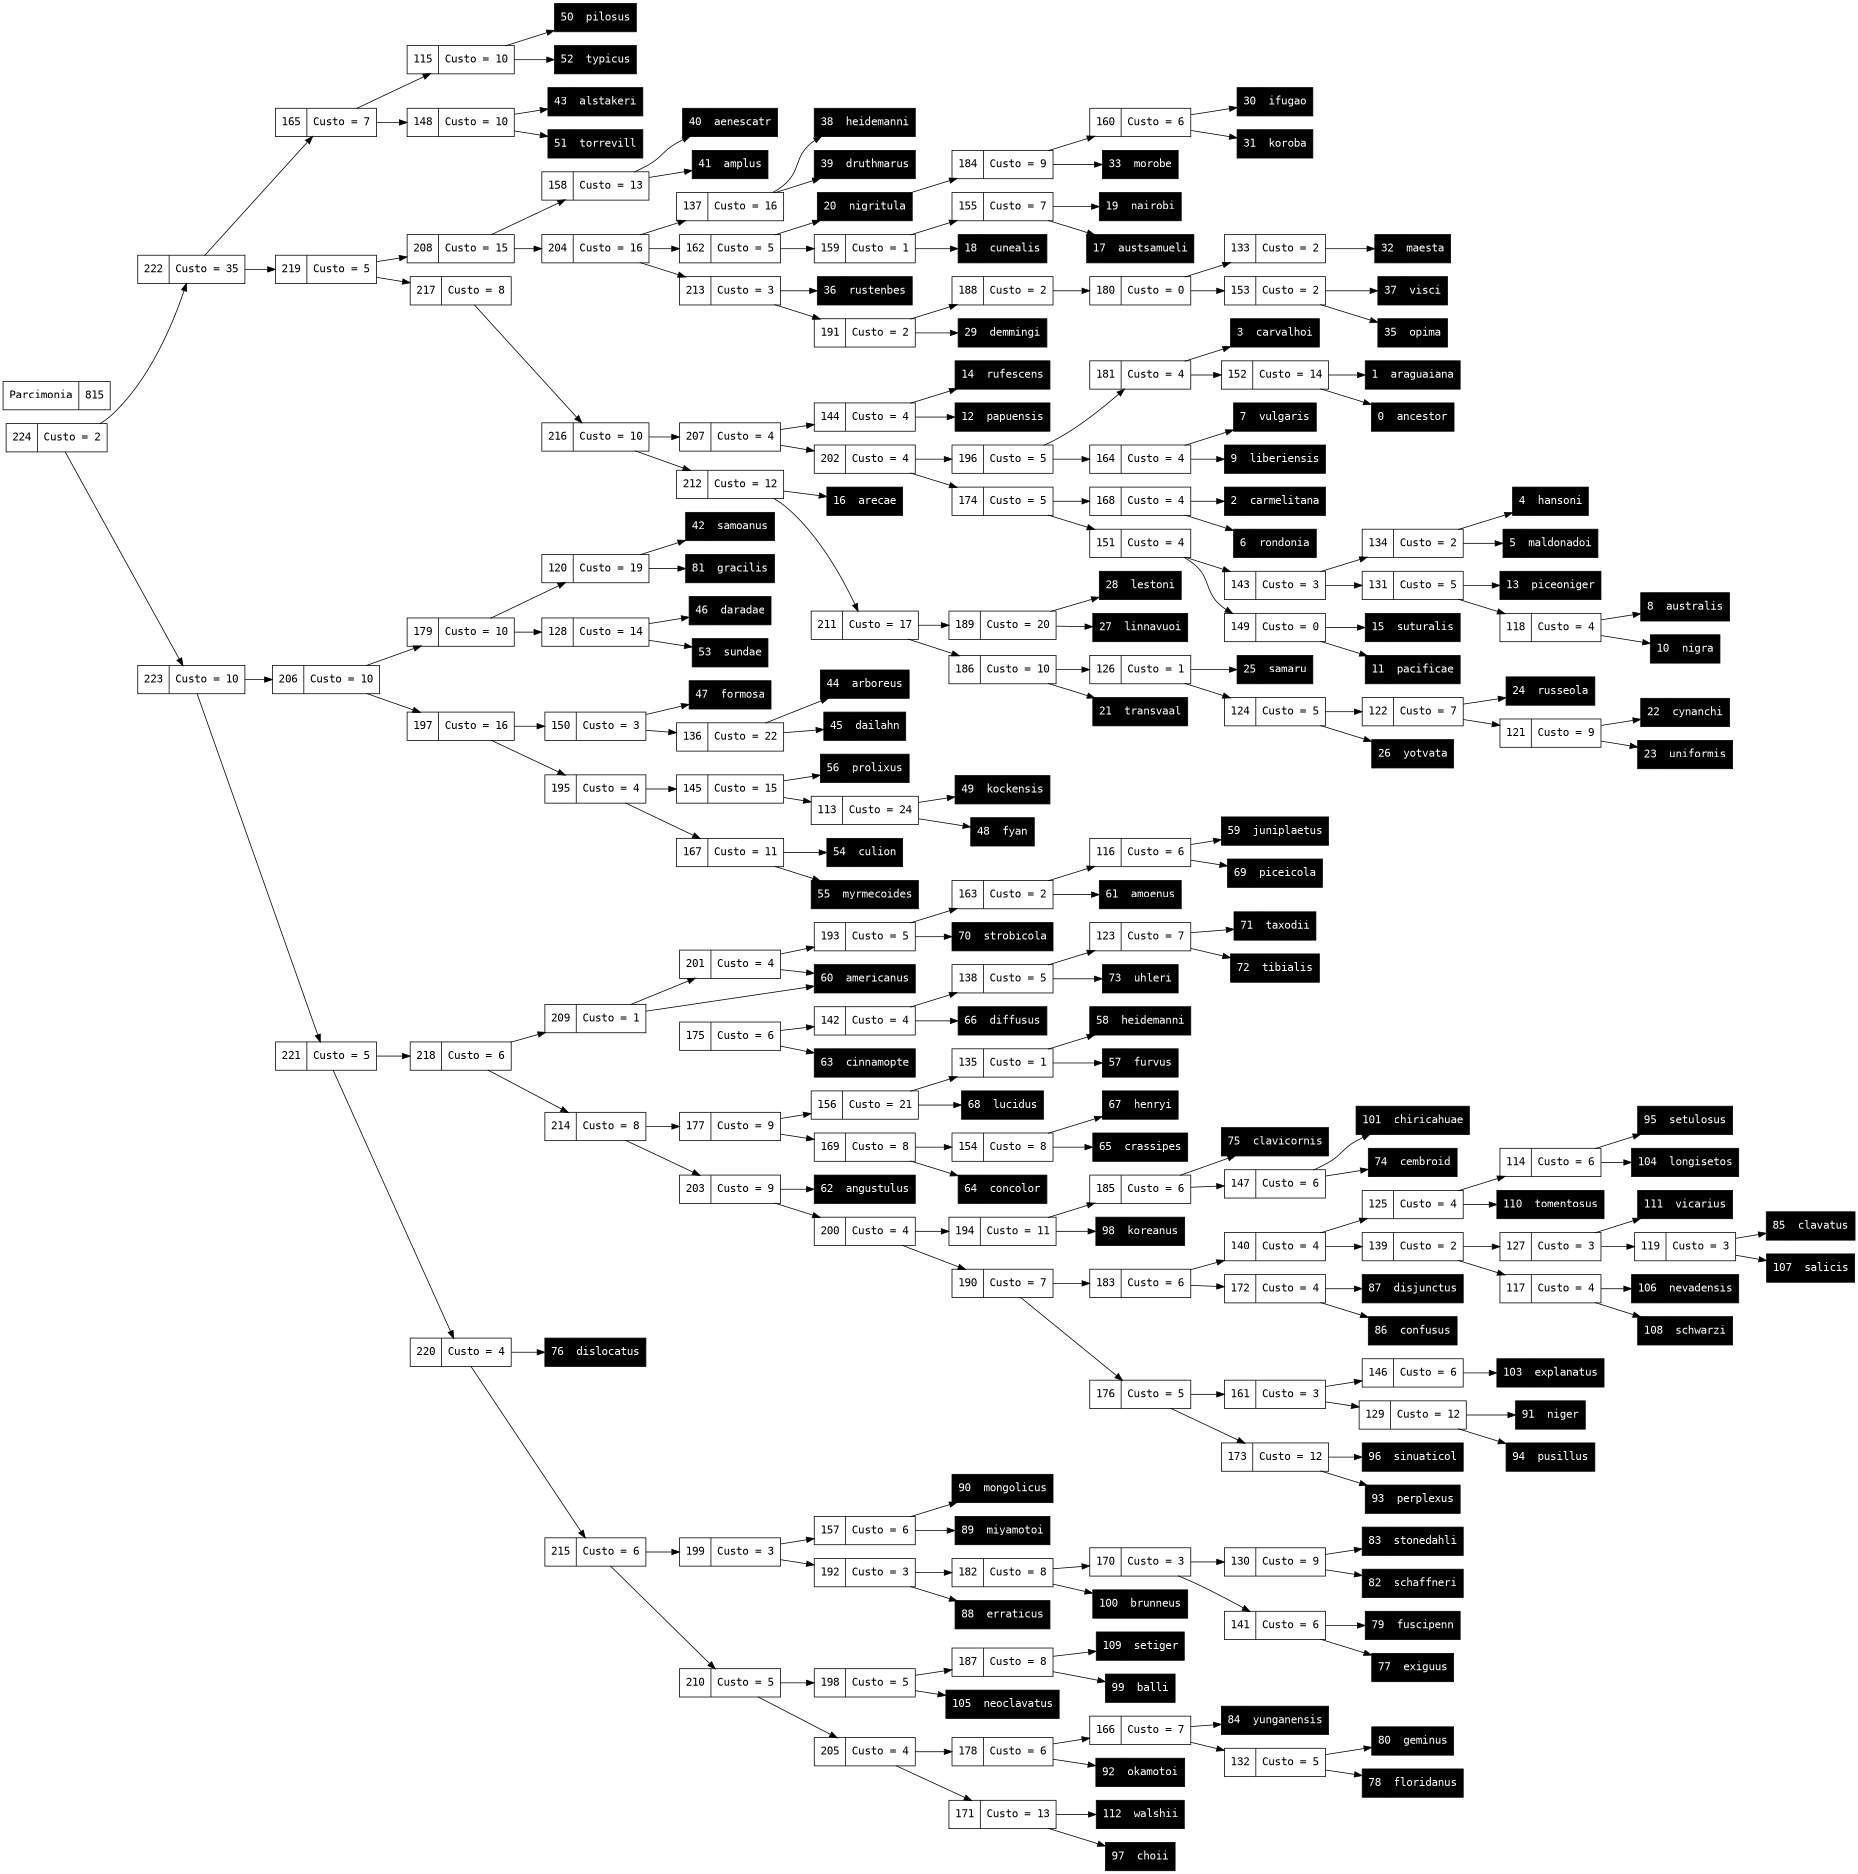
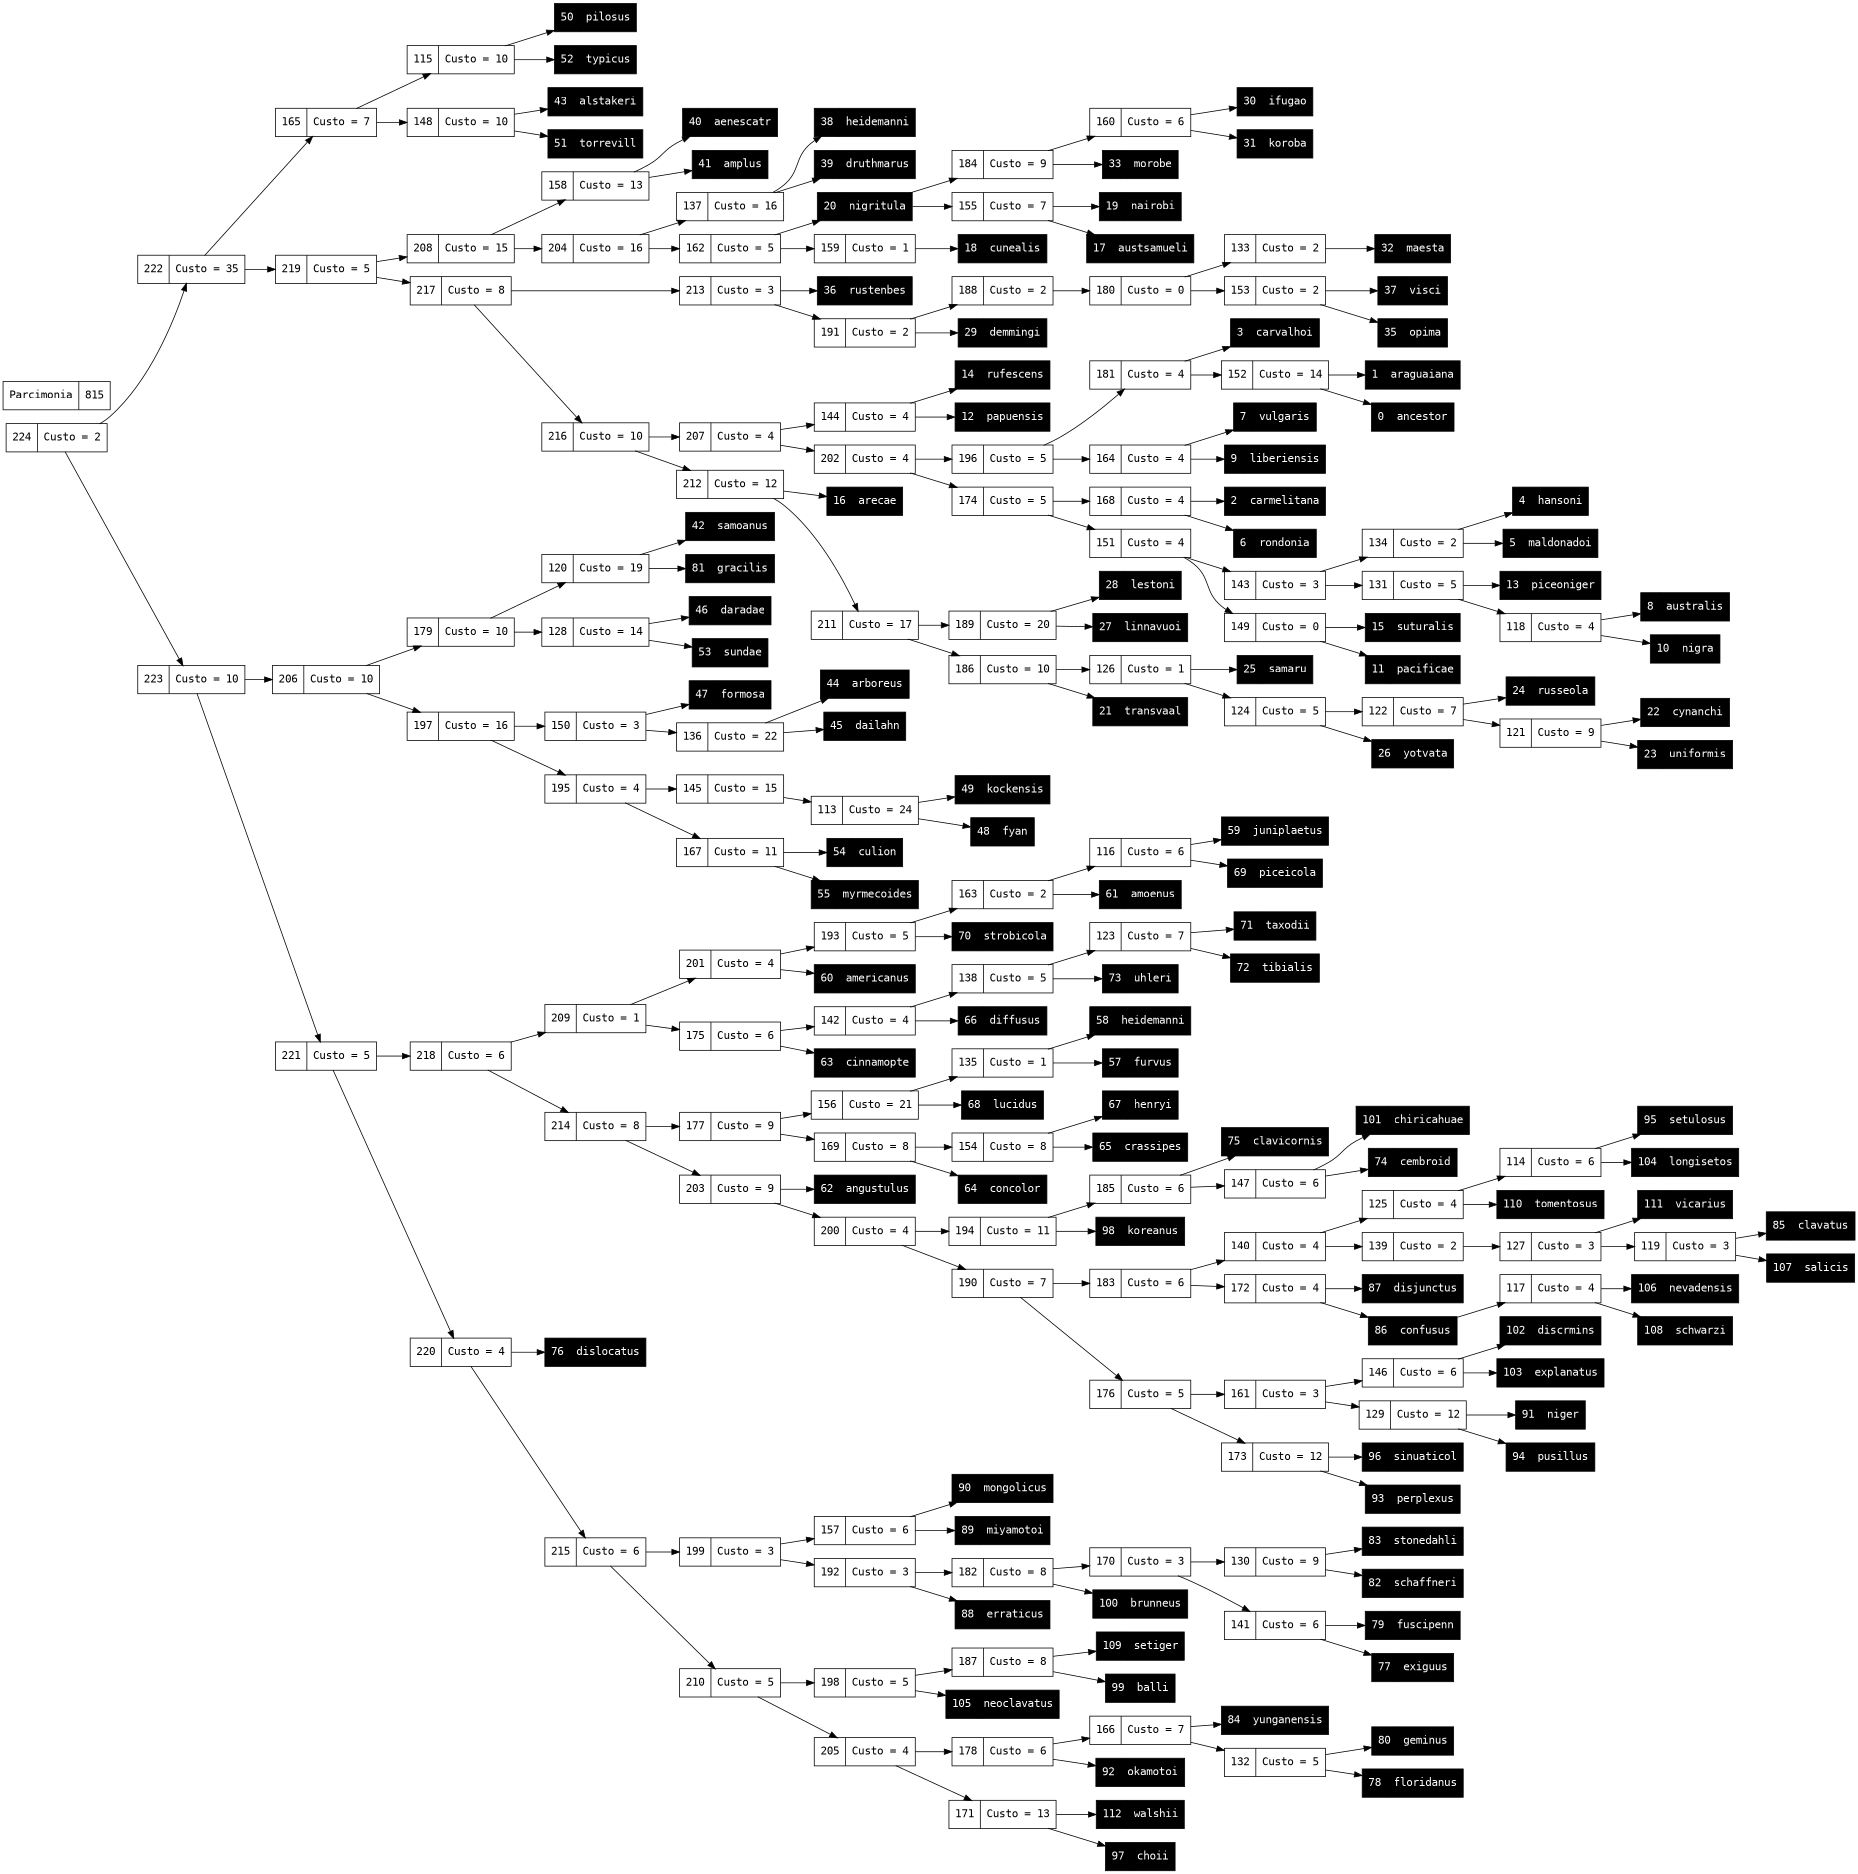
edge "159" -> "155": now "20" -> "155"
edge "204" -> "213": now "217" -> "213"
node "56": removed
edge "209" -> "60": now "209" -> "175"
edge "139" -> "117": now "86" -> "117"
node "102": added
